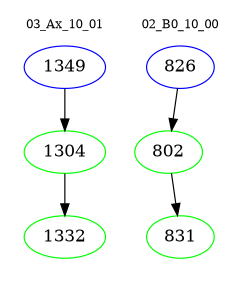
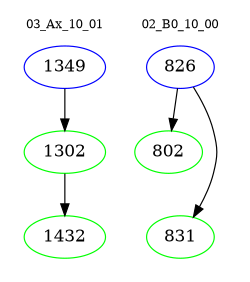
node "1304": label "1304" -> "1302"
edge "802" -> "831": now "826" -> "831"
node "1332": label "1332" -> "1432"
